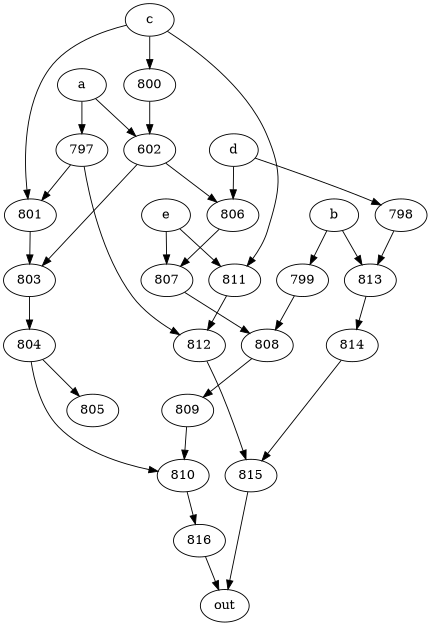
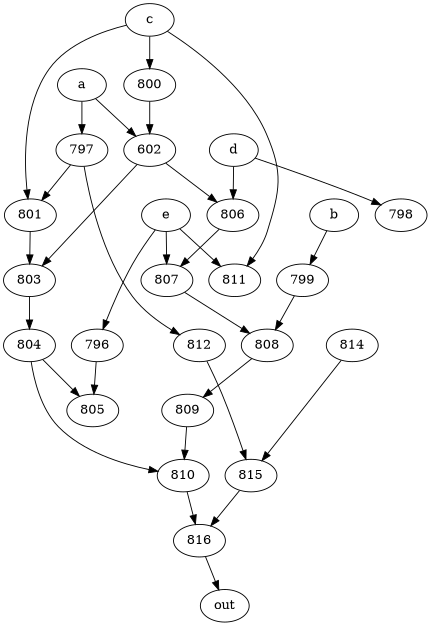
node "813": removed
edge "811" -> "812": removed
node "796": added
edge "815" -> "out": now "815" -> "816"
